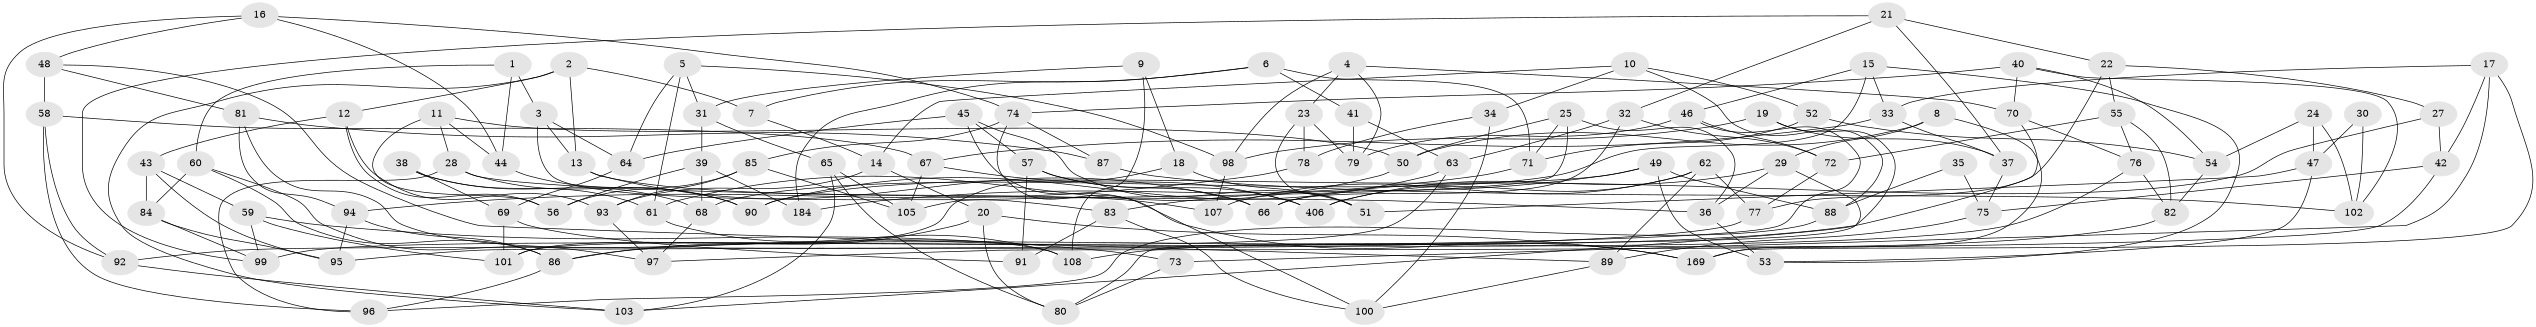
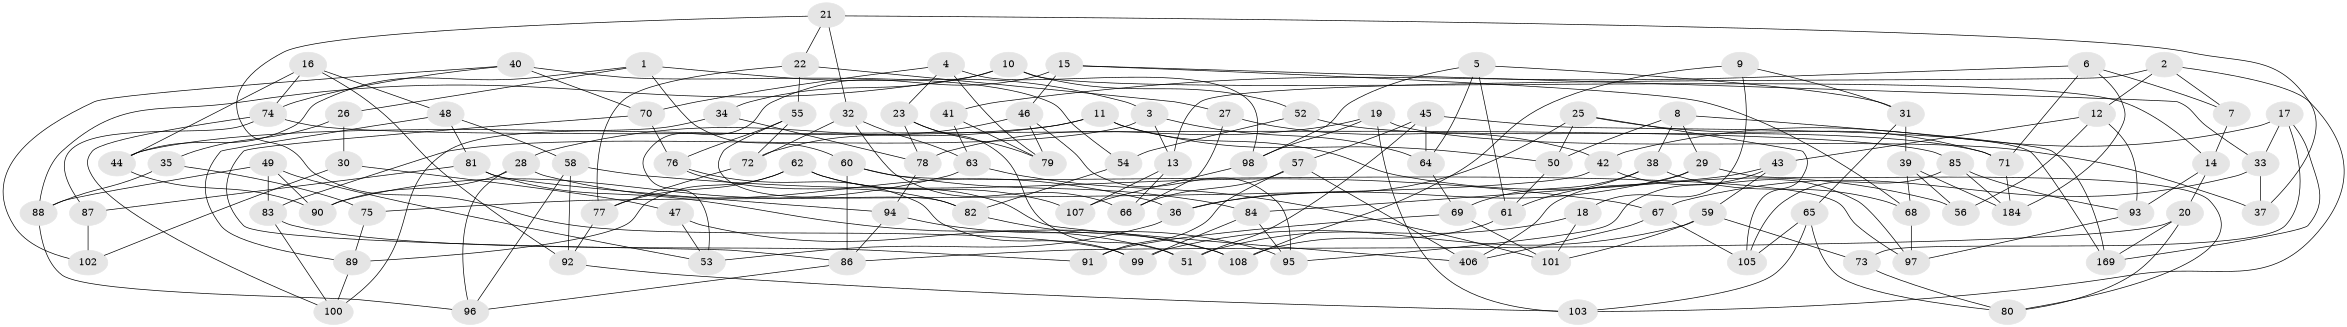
node "26": added
node "24": removed
edge "19" -- "78": added
edge "8" -- "38": added
edge "37" -- "75": removed
edge "85" -- "56": now "85" -- "184"
